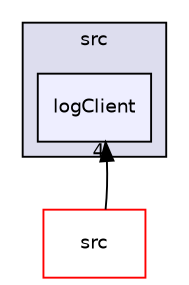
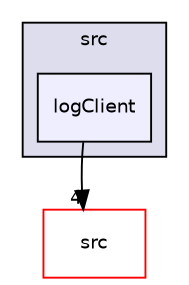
edge "src" -> "logClient": reversed
